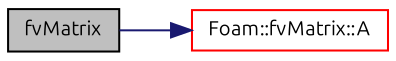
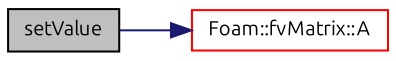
node "fvMatrix": label "fvMatrix" -> "setValue"
